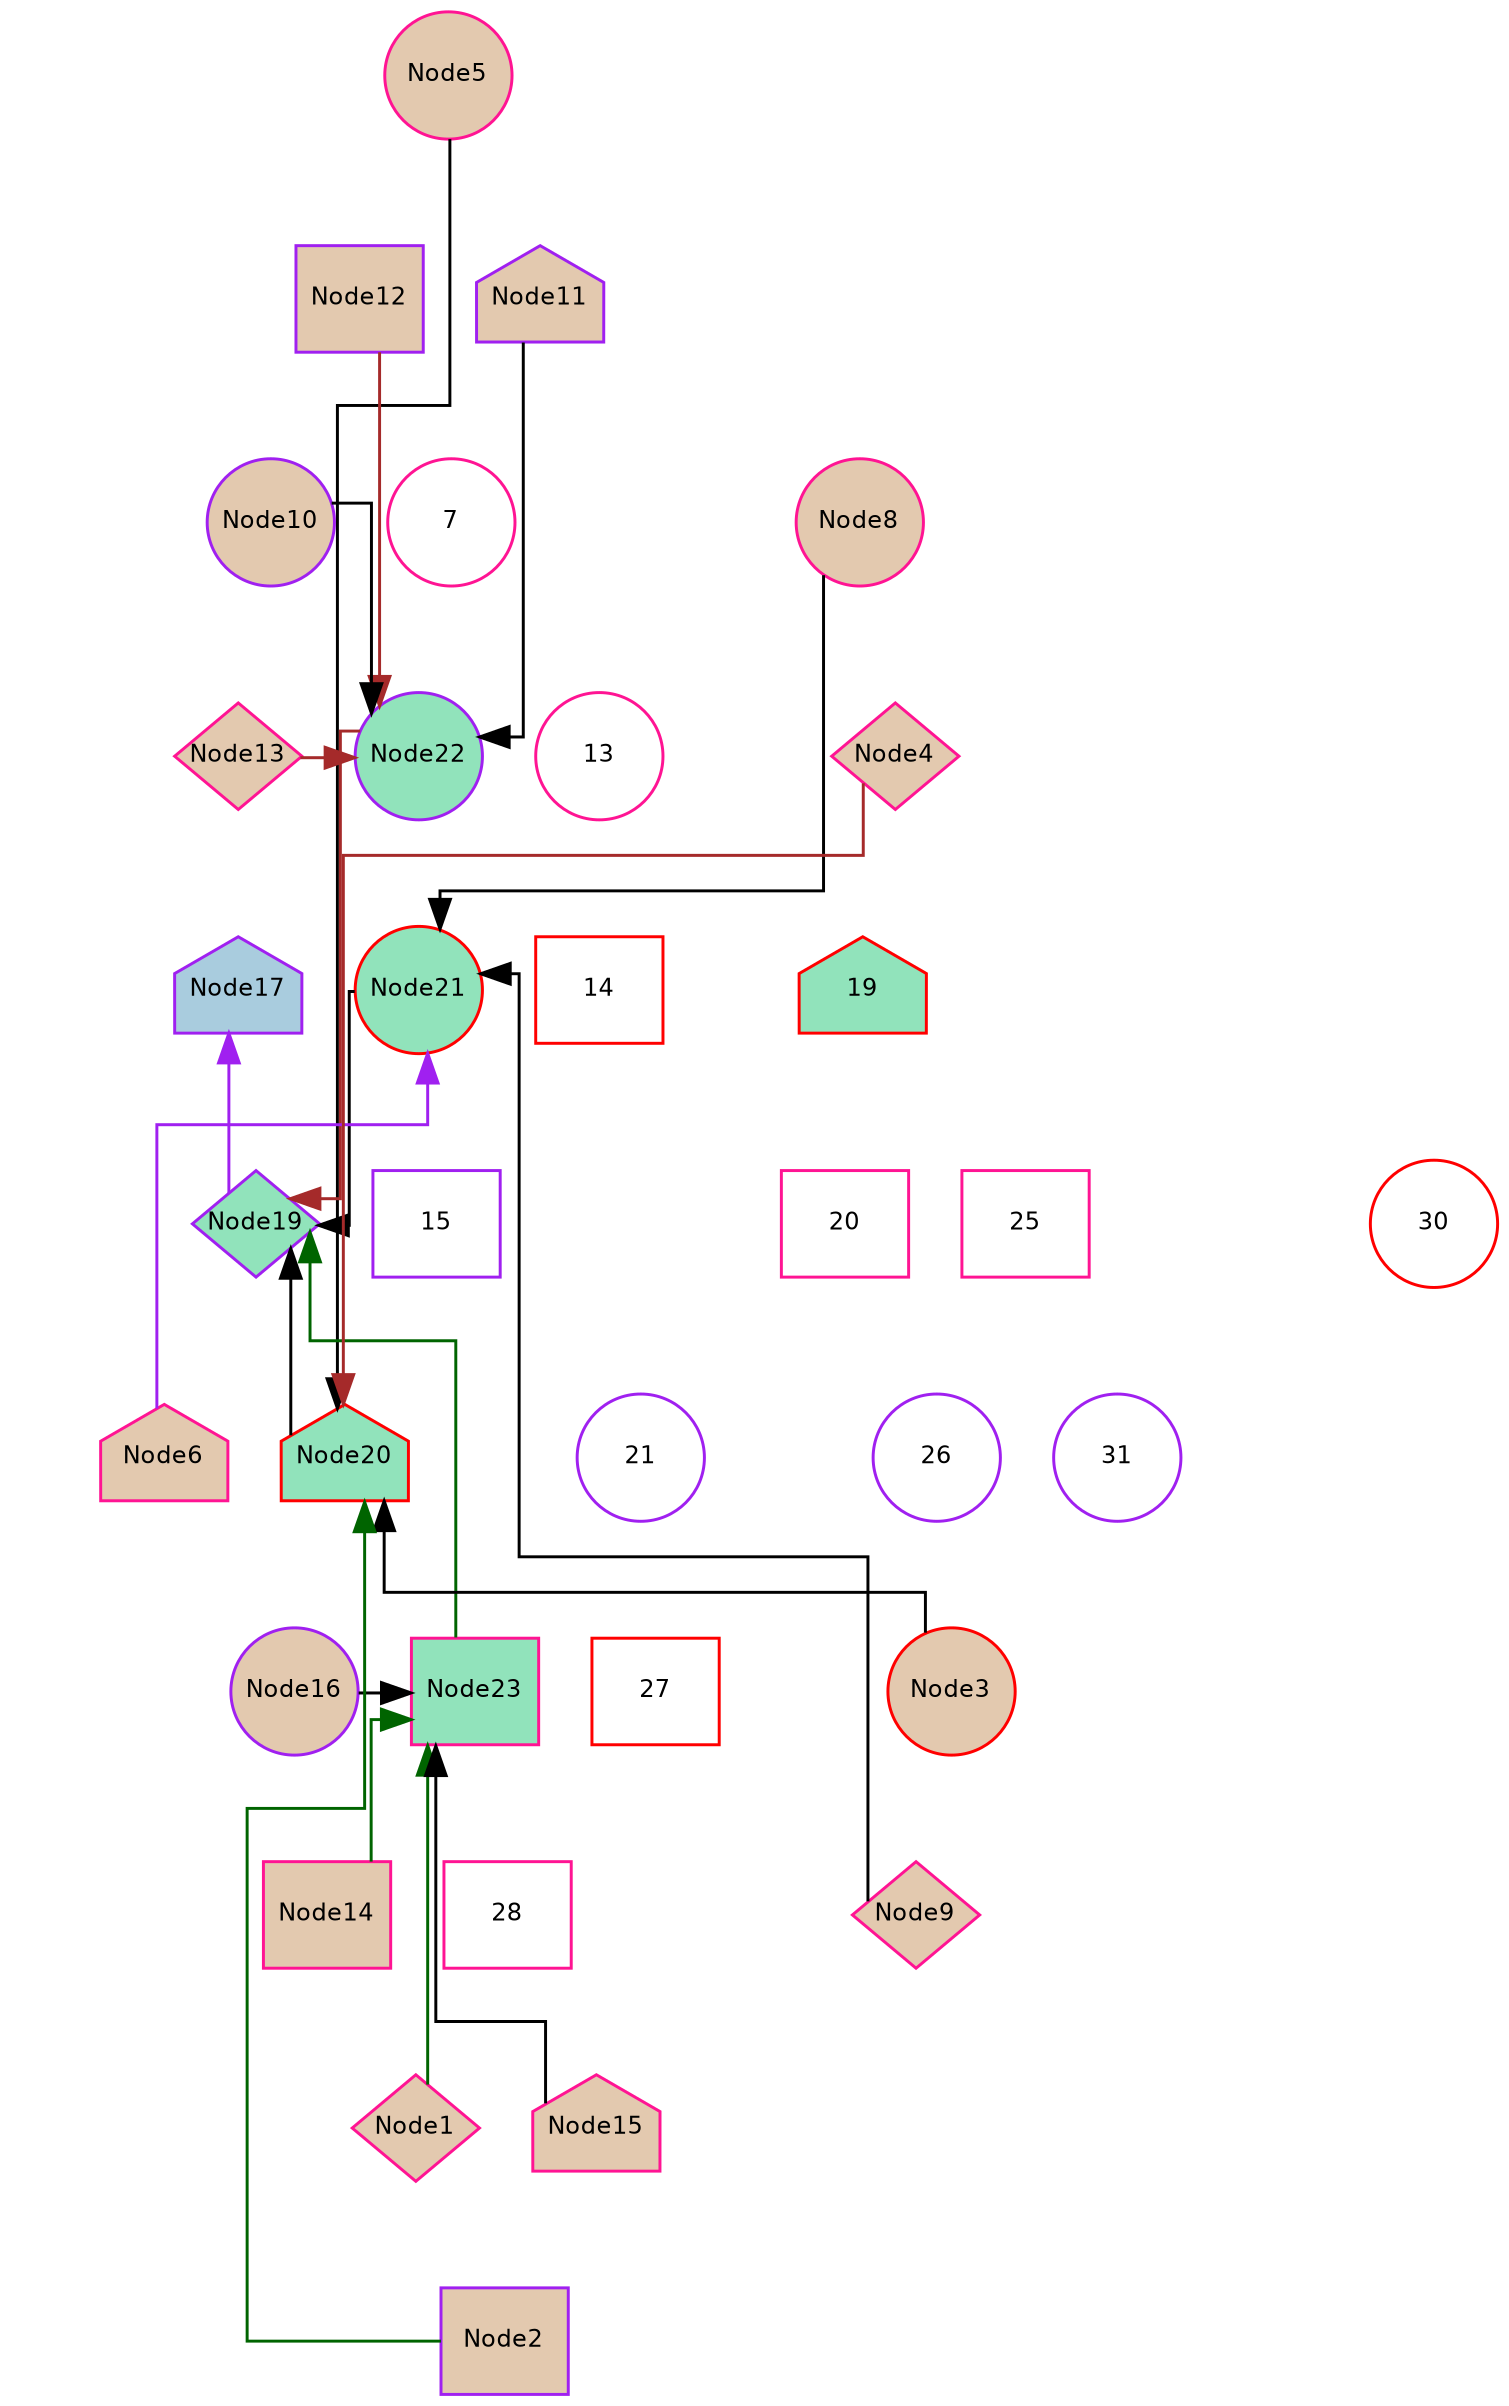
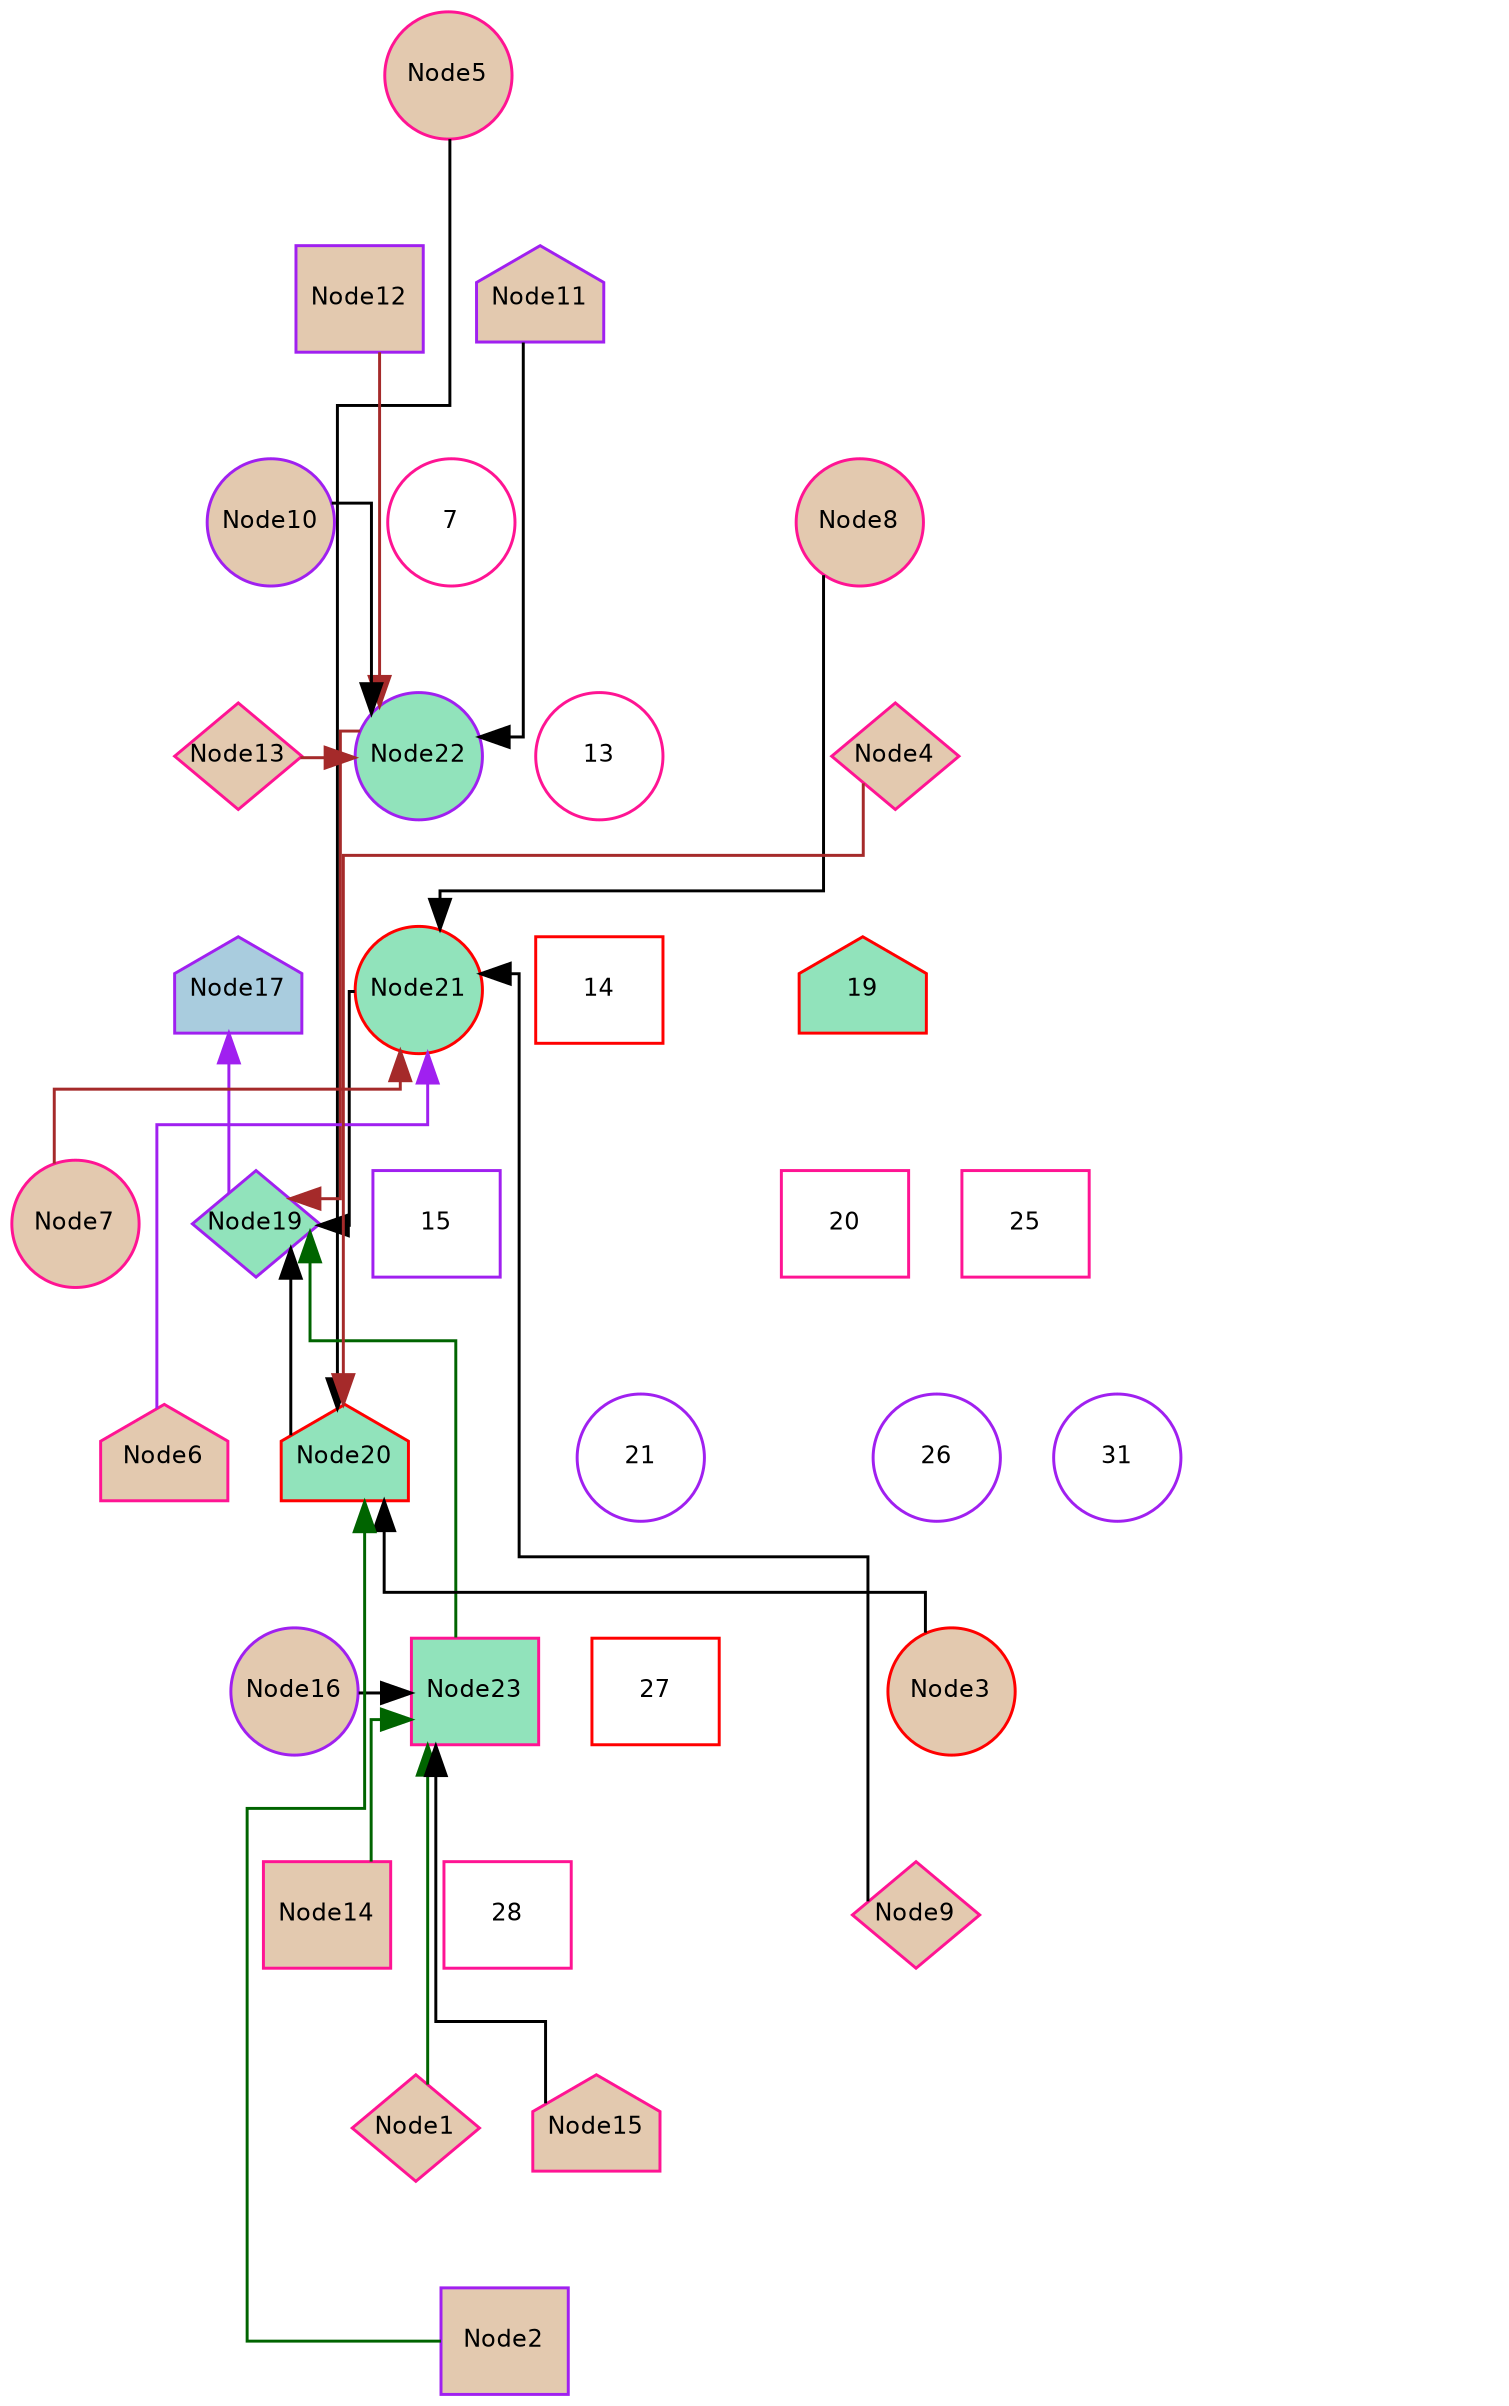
node "Node7": added
node "30": removed
